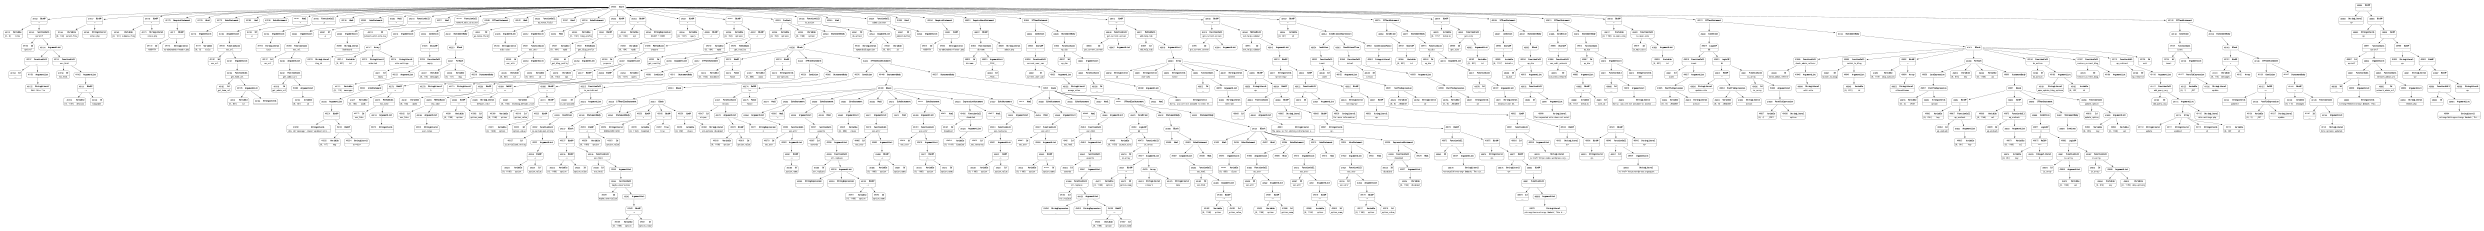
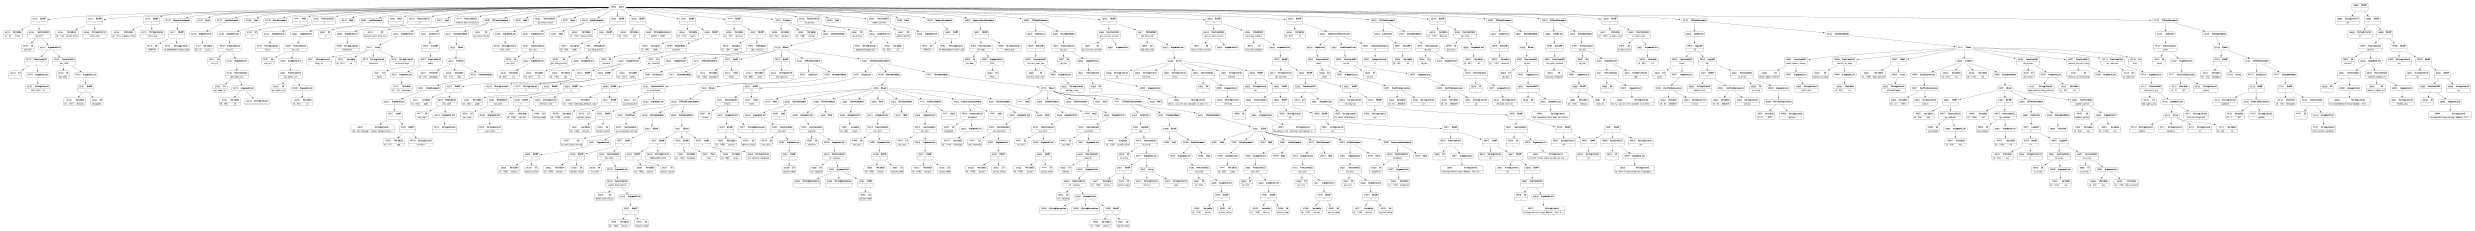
edge "49361" -> "49363": reversed
node "49391": removed
